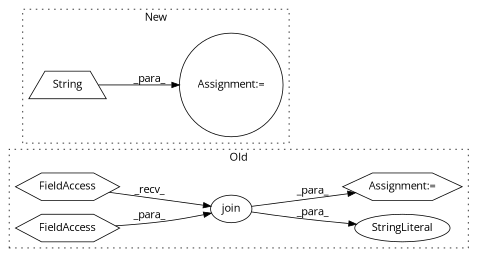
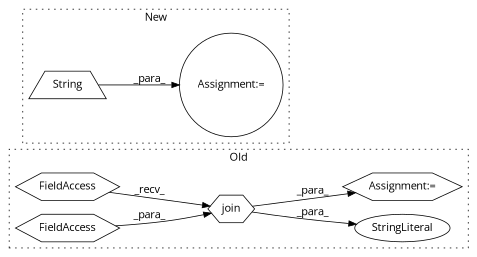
node "join": shape ellipse -> hexagon
